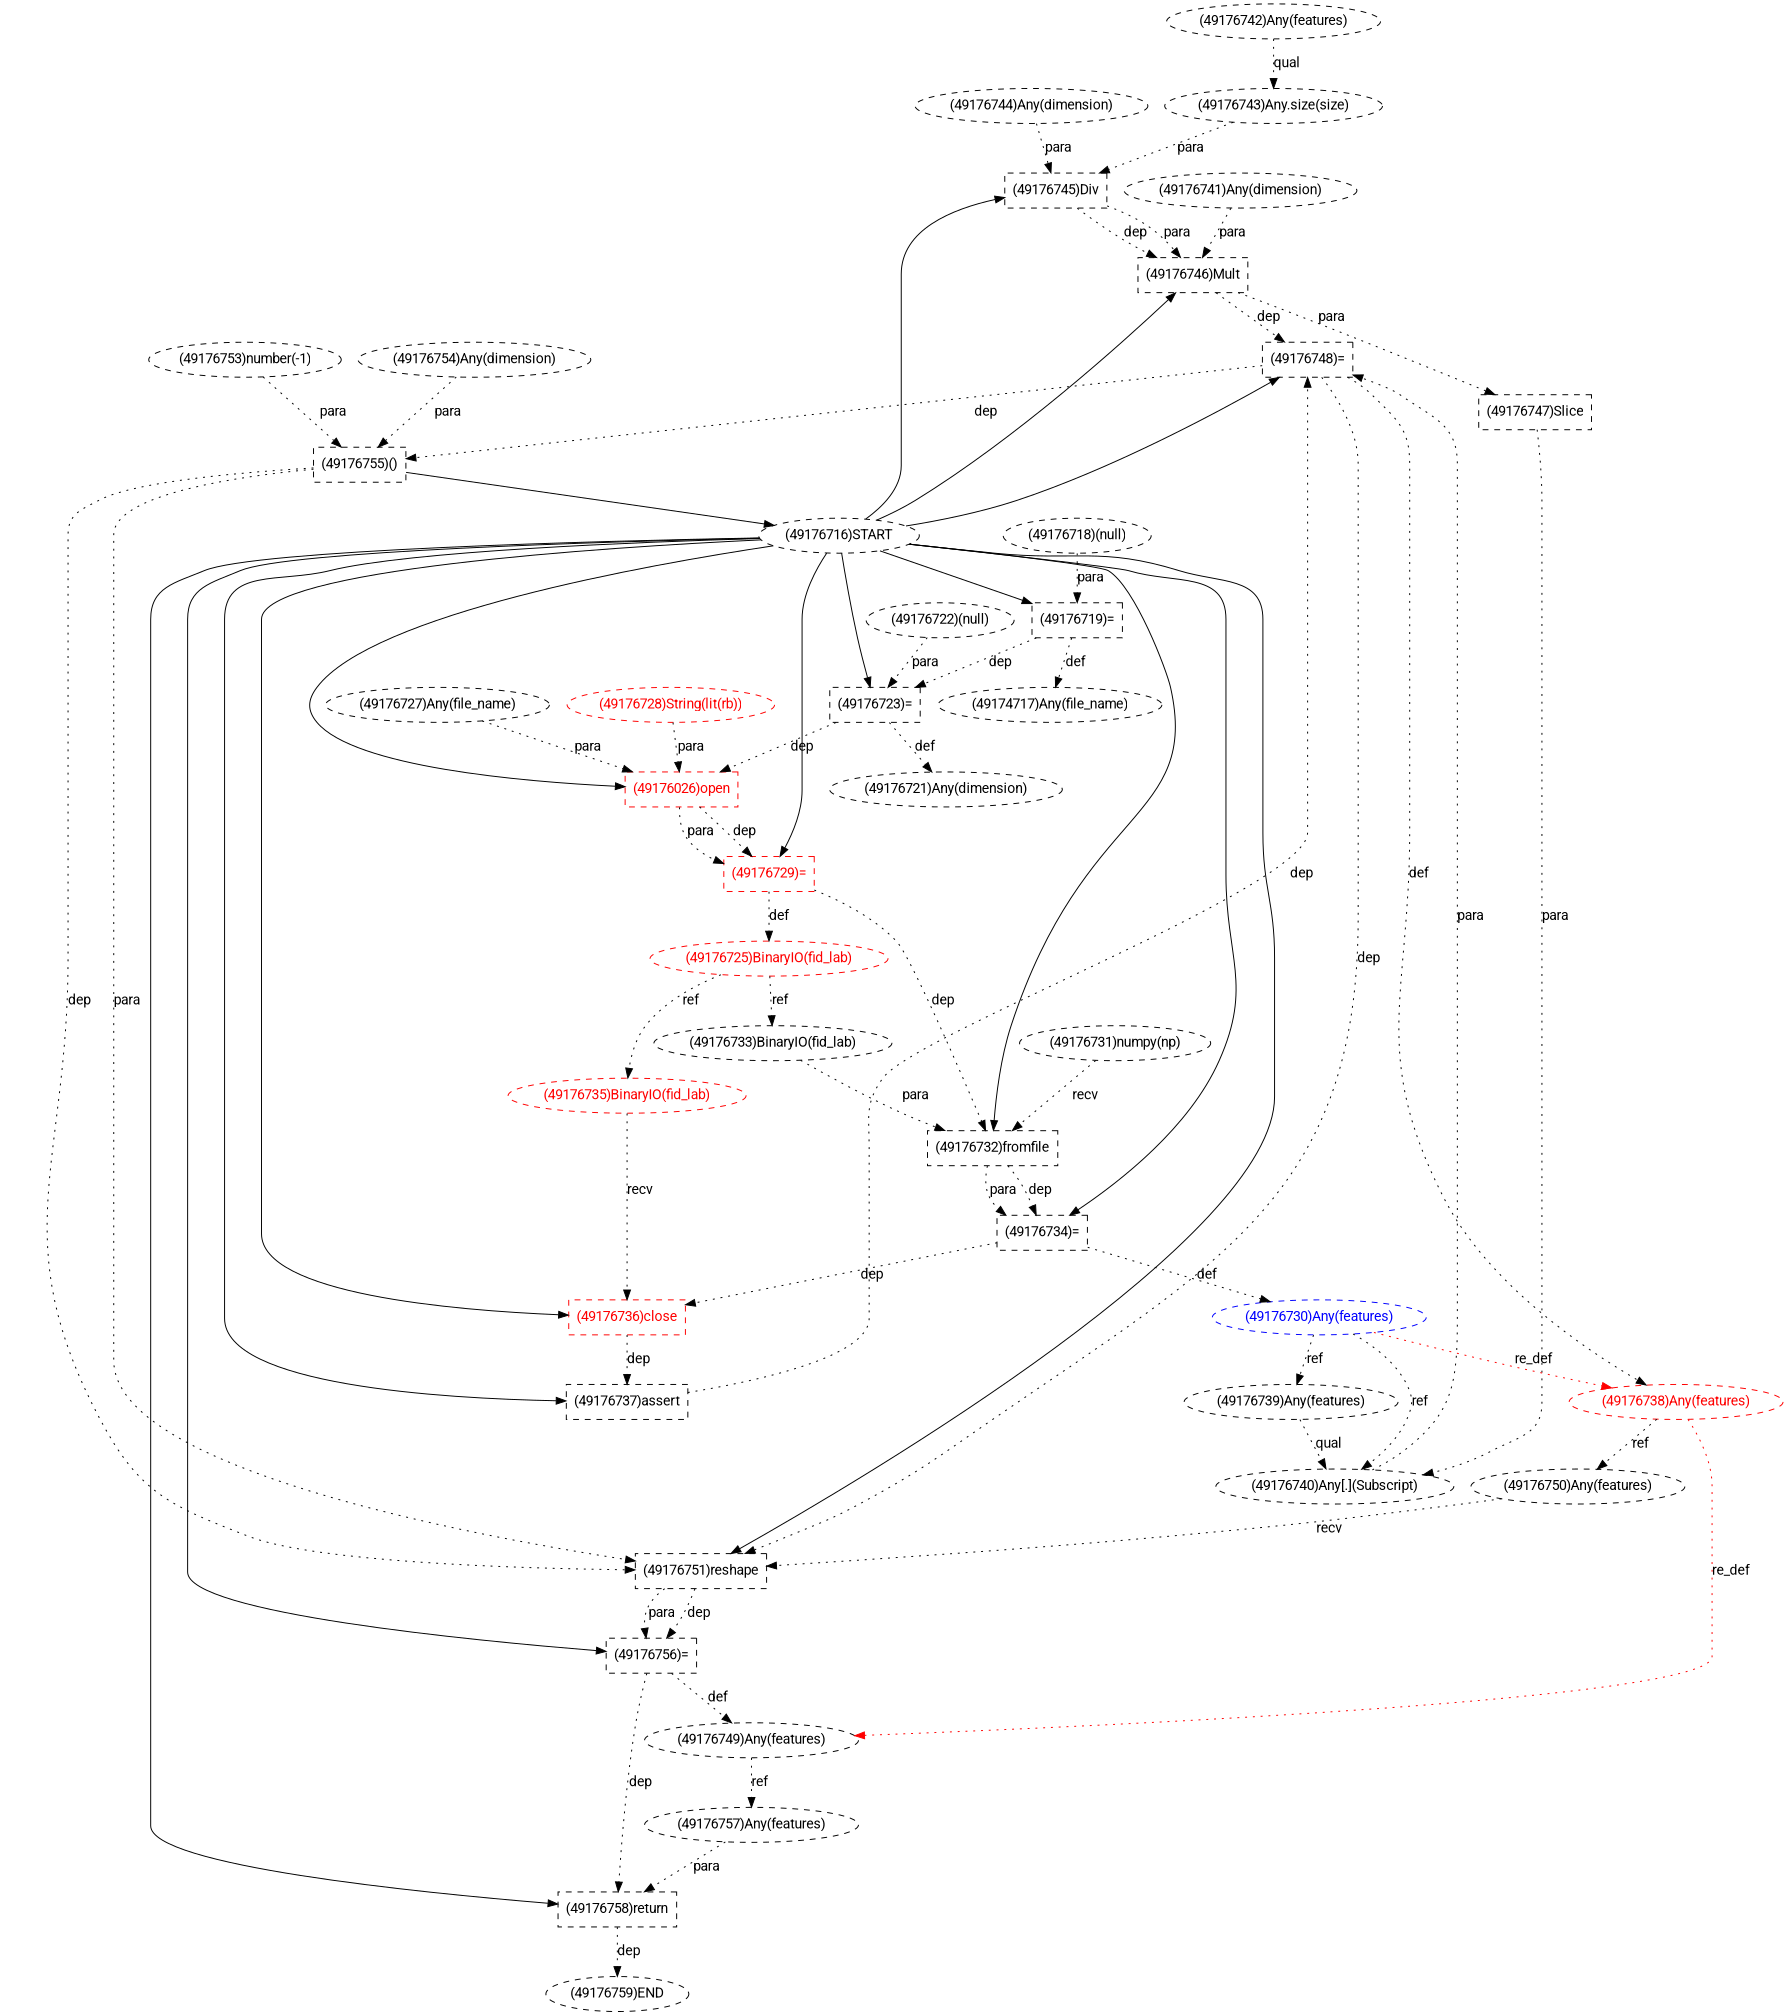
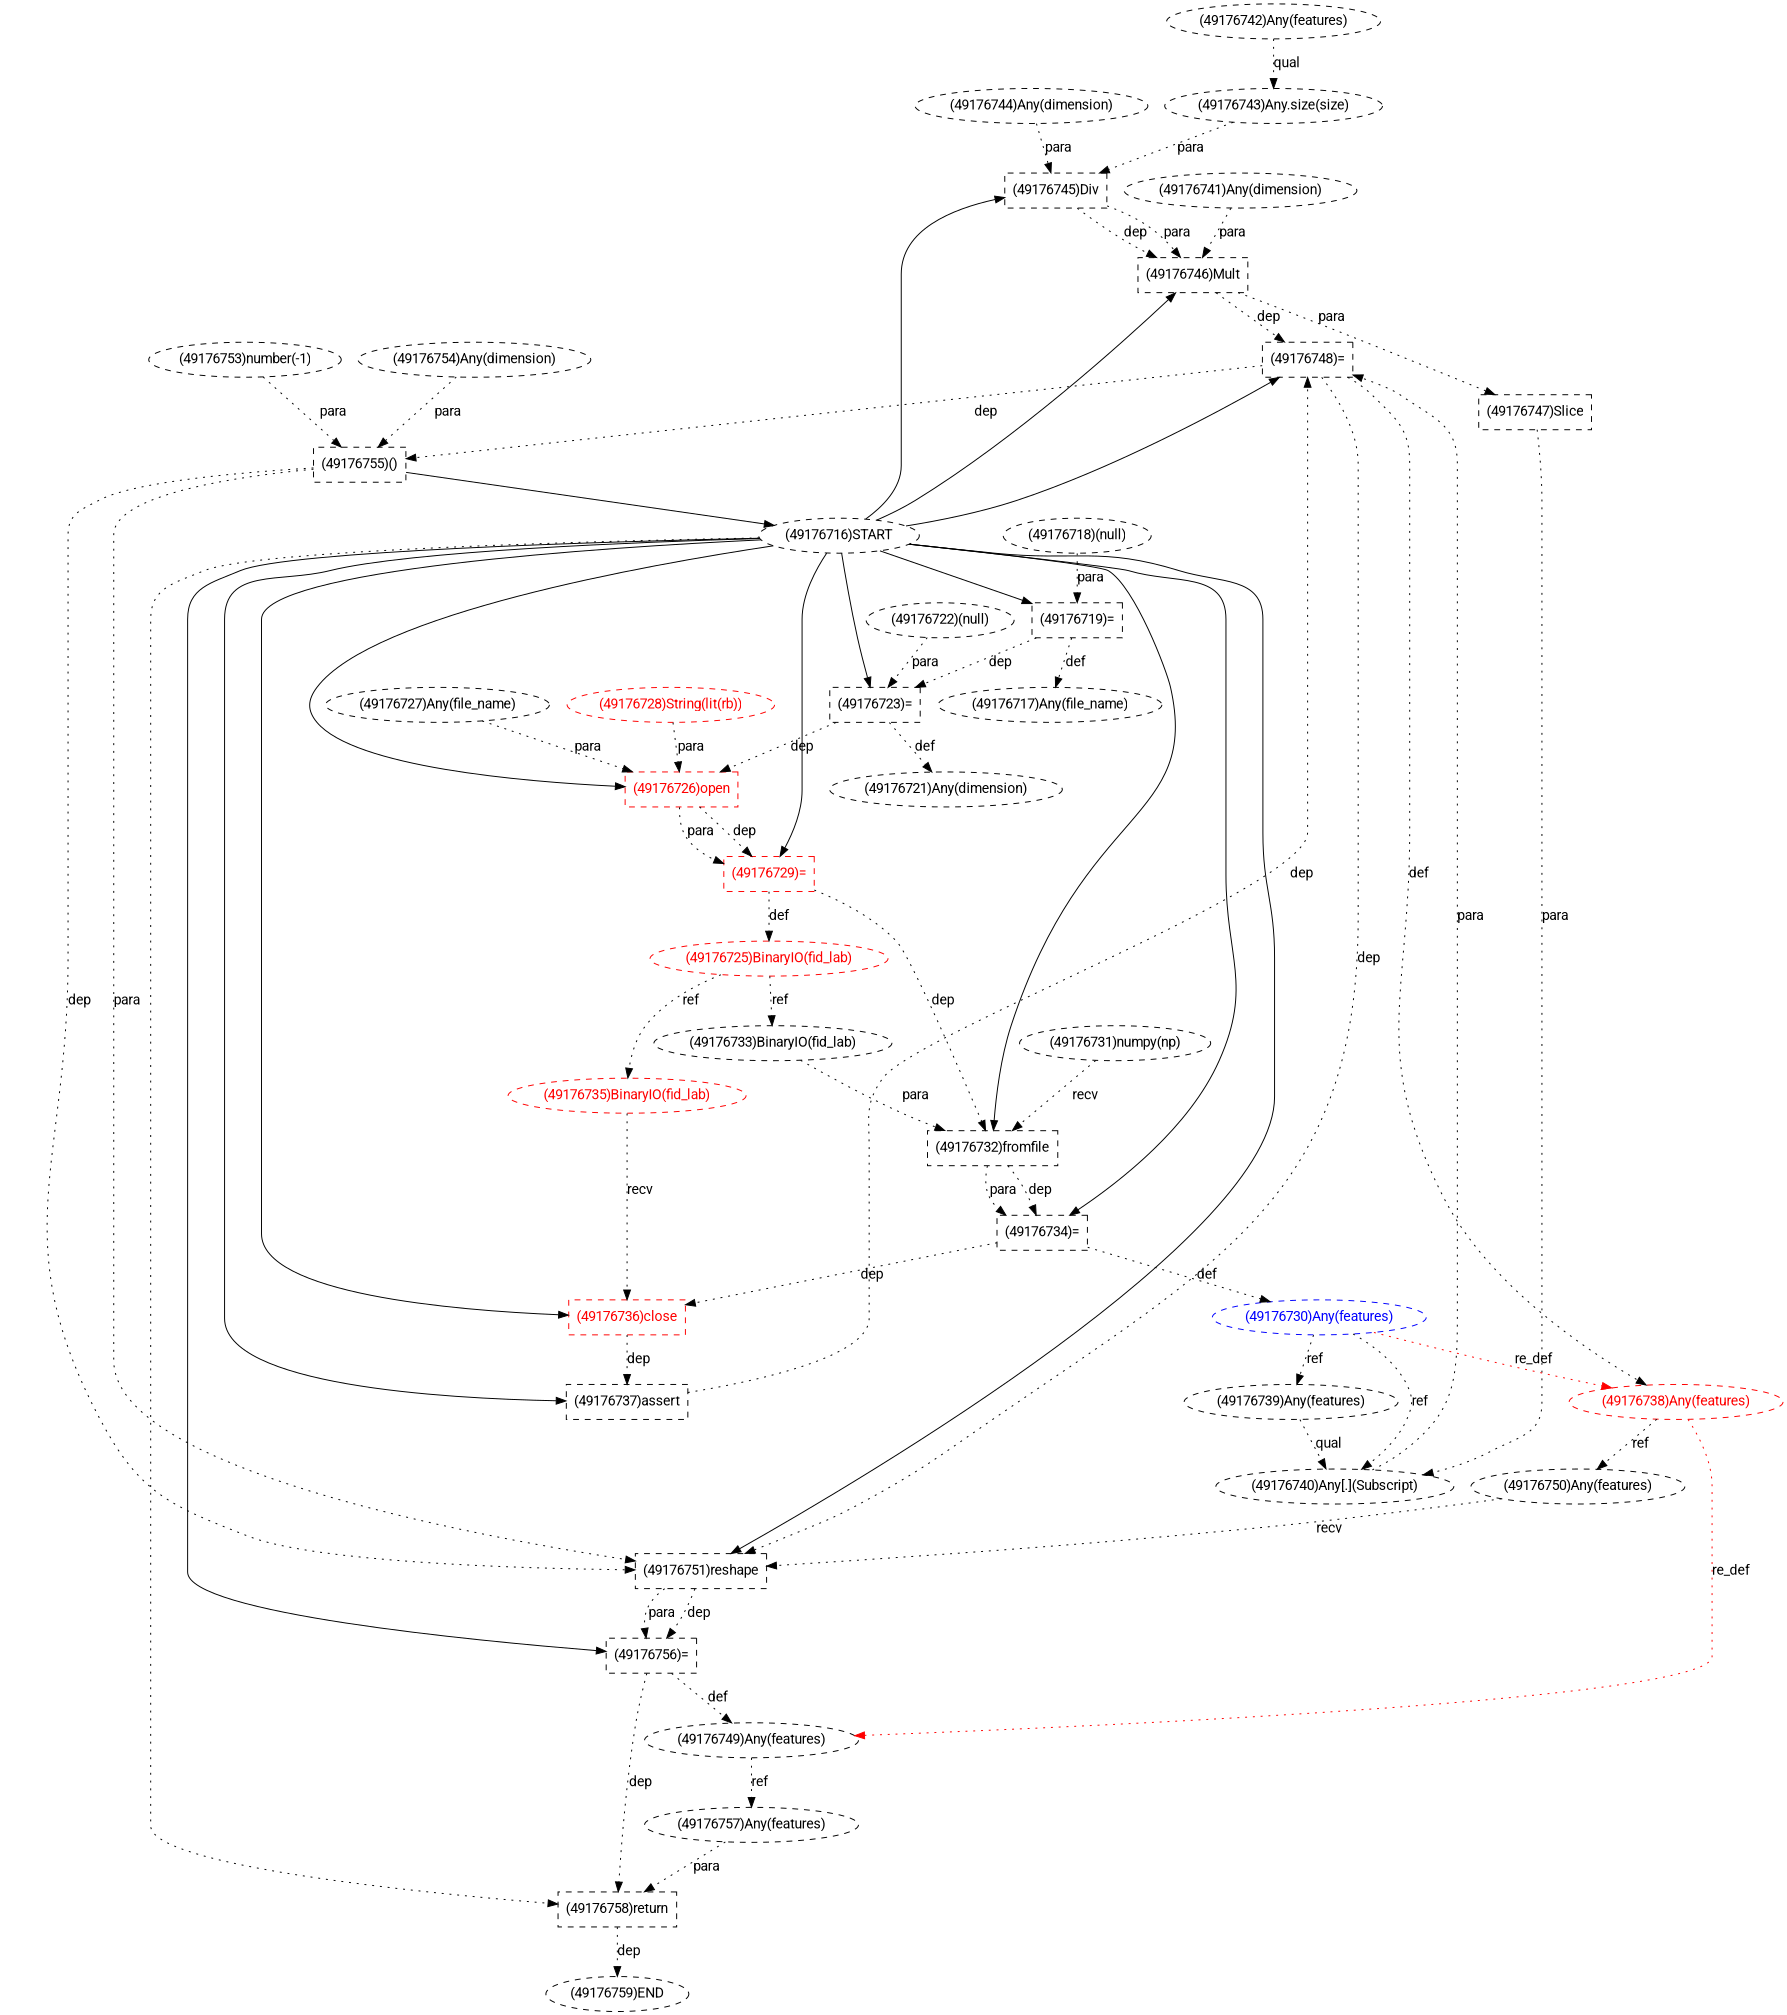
node "(49174717)Any(file_name)": label "(49174717)Any(file_name)" -> "(49176717)Any(file_name)"
node "(49176026)open": label "(49176026)open" -> "(49176726)open"
edge "(49176716)START" -> "(49176758)return": style solid -> dotted
